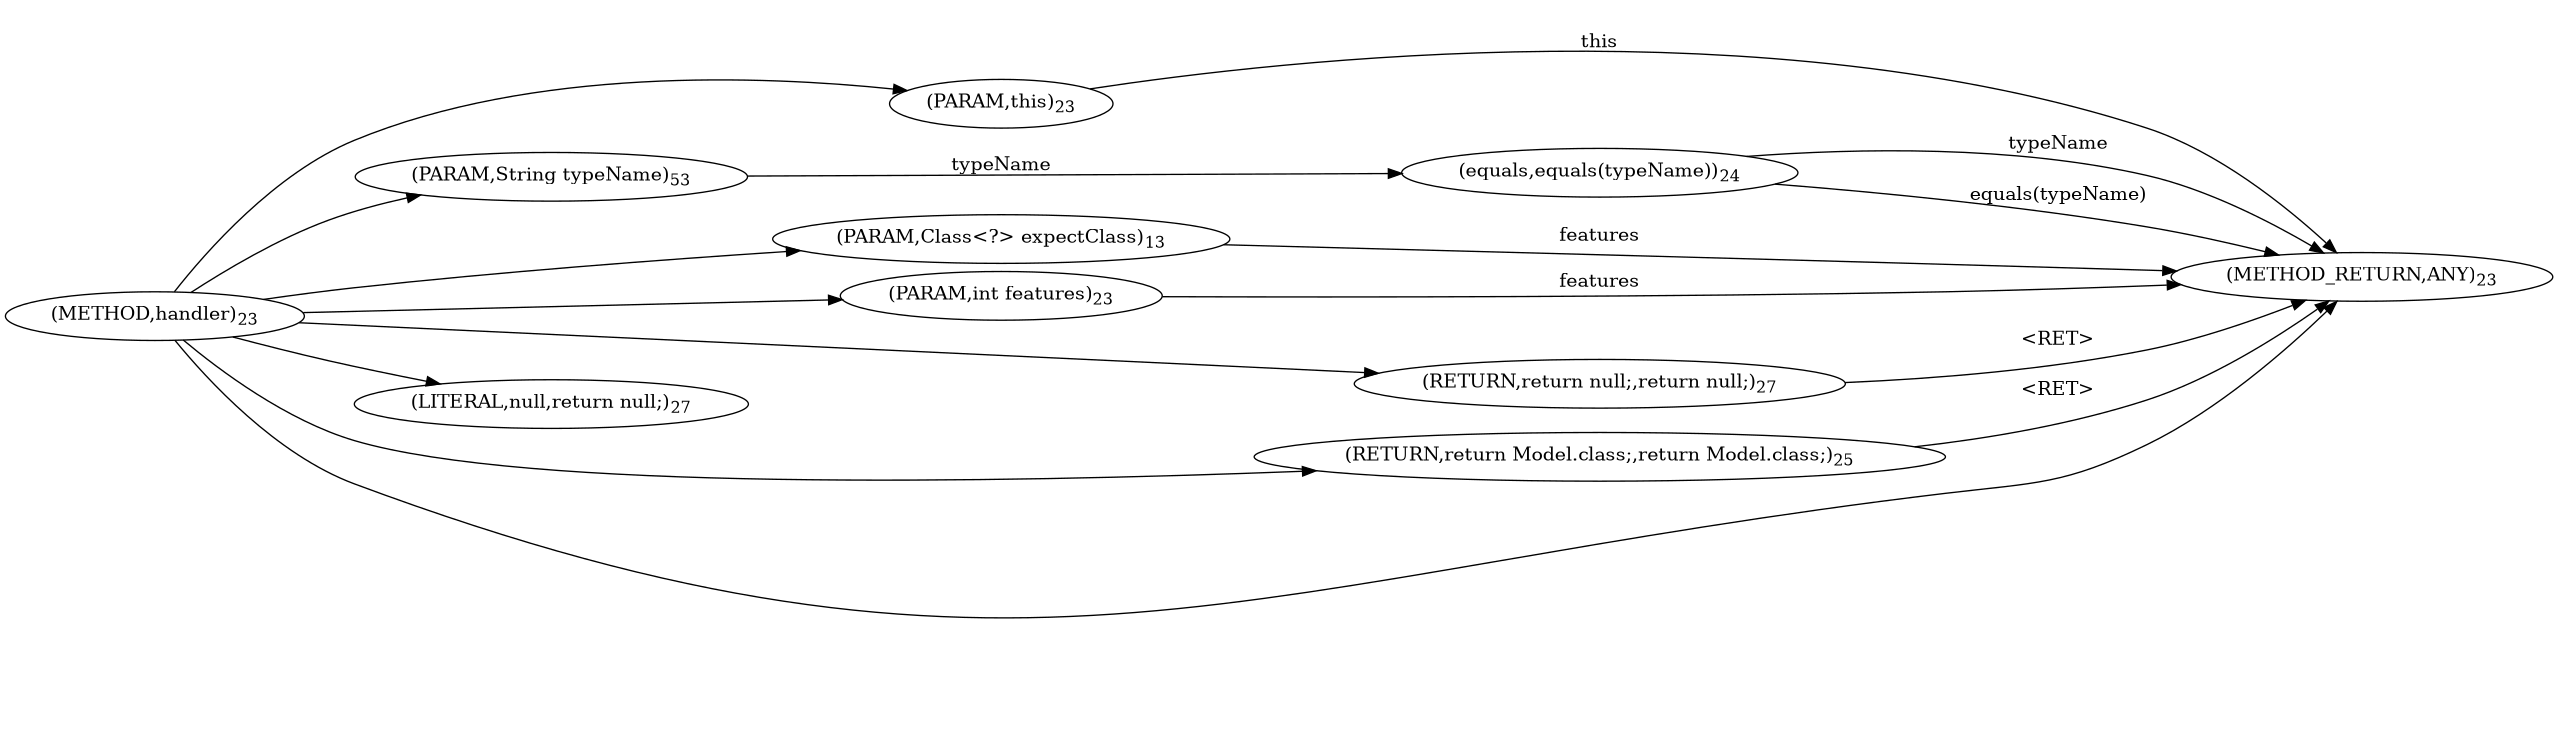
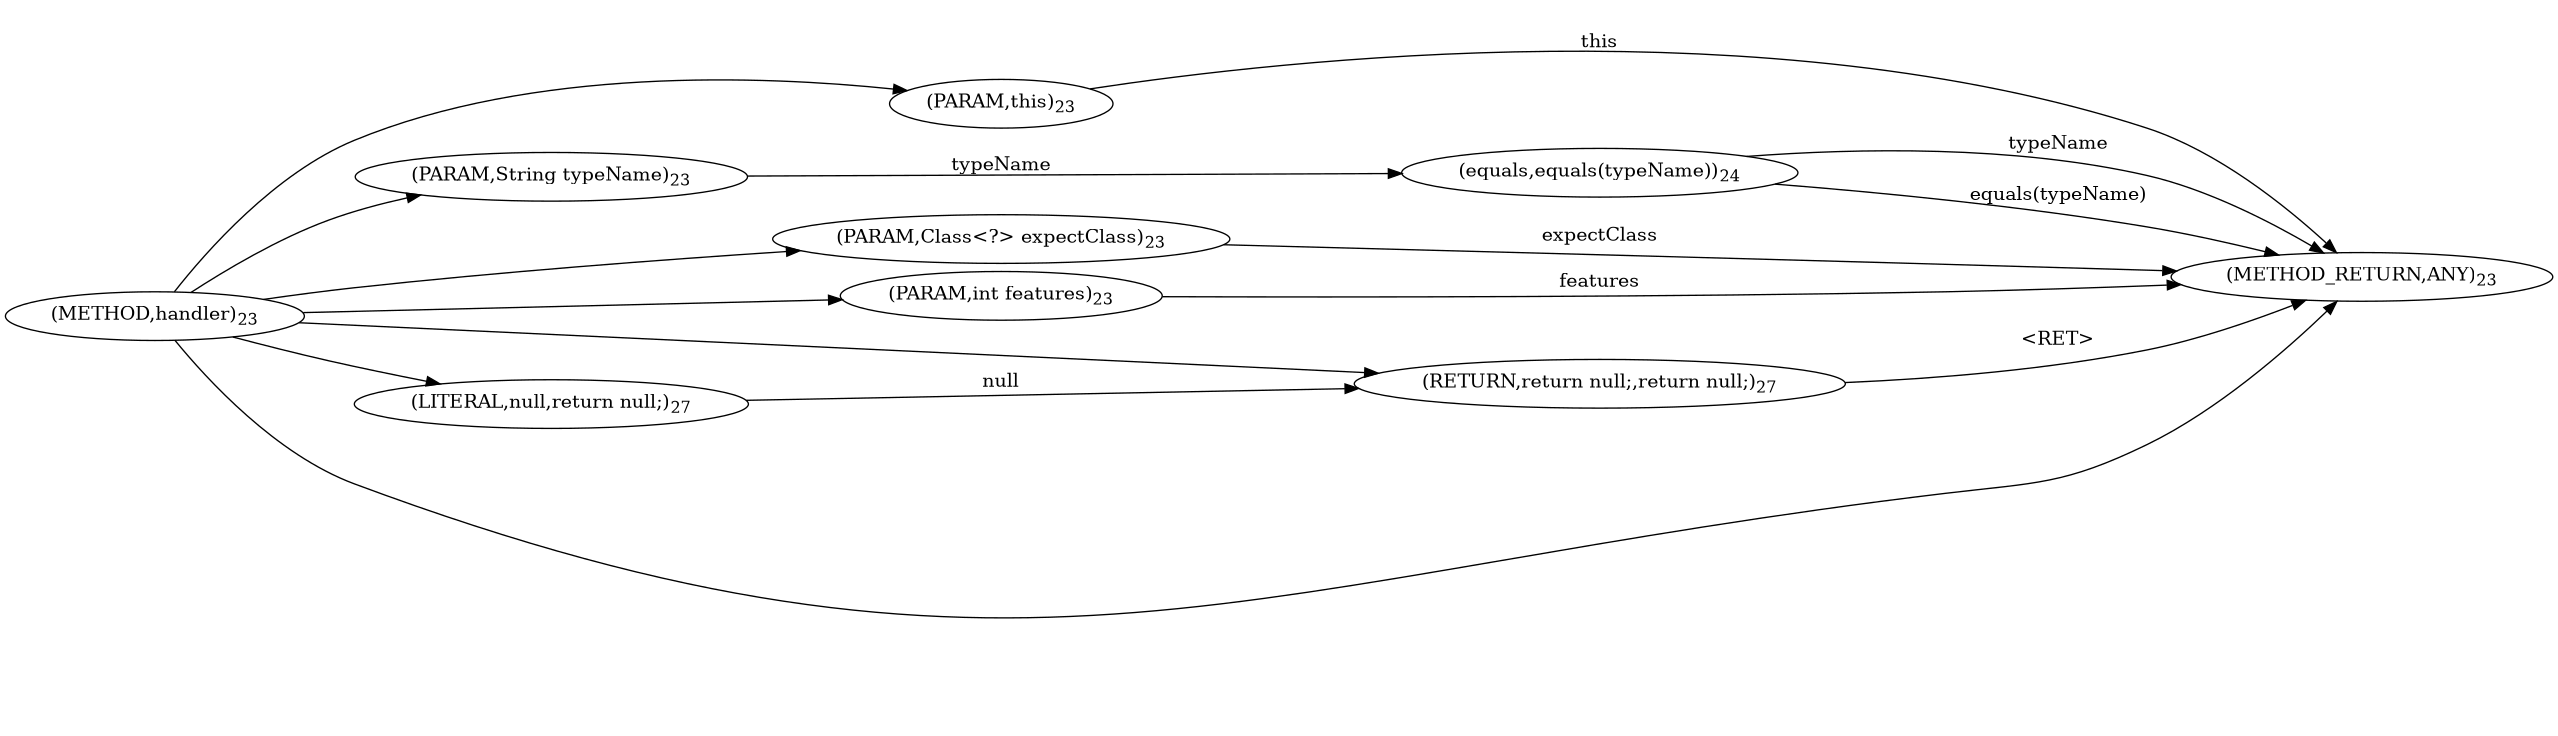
node "(PARAM,String typeName)": text "53" -> "23"
edge "(PARAM,Class<?> expectClass)" -> "(METHOD_RETURN,ANY)": label "features" -> "expectClass"
node "(PARAM,Class<?> expectClass)": text "13" -> "23"
edge "(LITERAL,null,return null;)" -> "(RETURN,return null;,return null;)": added, label "null"
node "(RETURN,return Model.class;,return Model.class;)": removed
